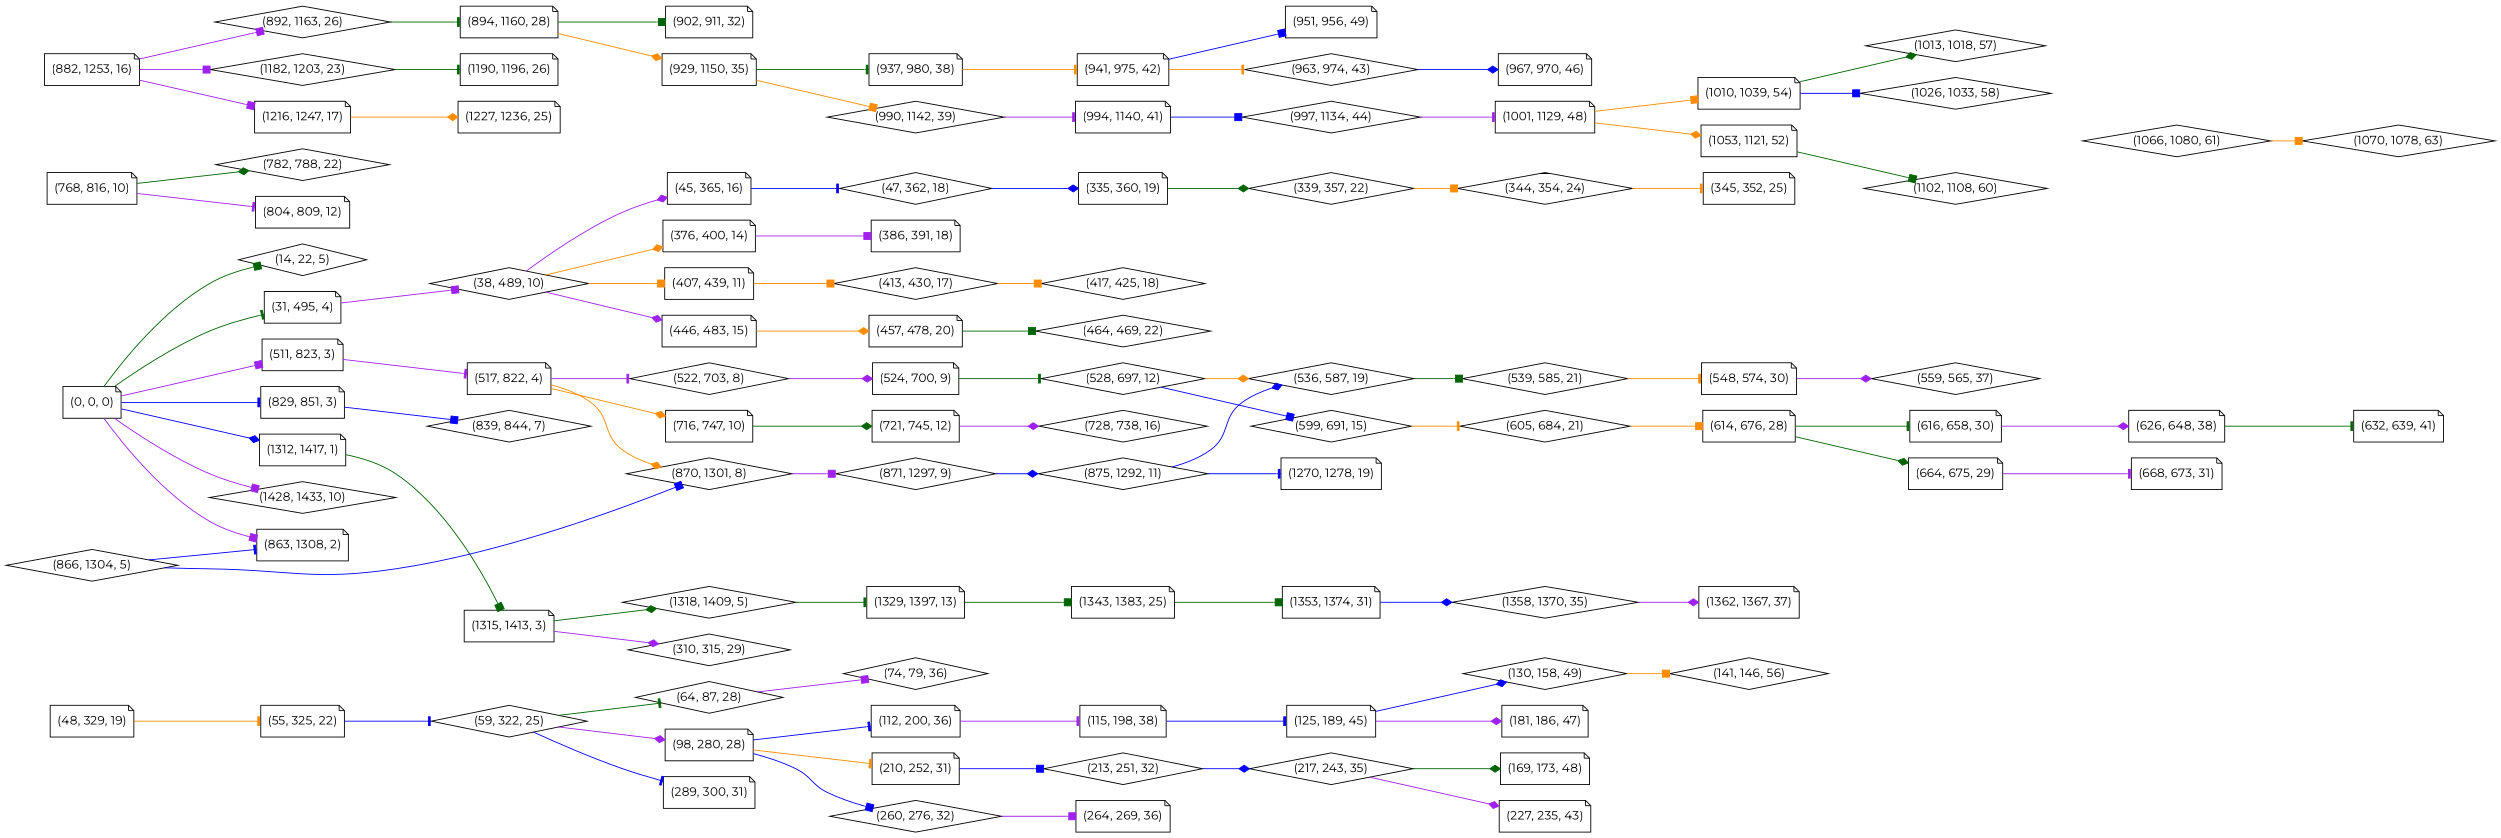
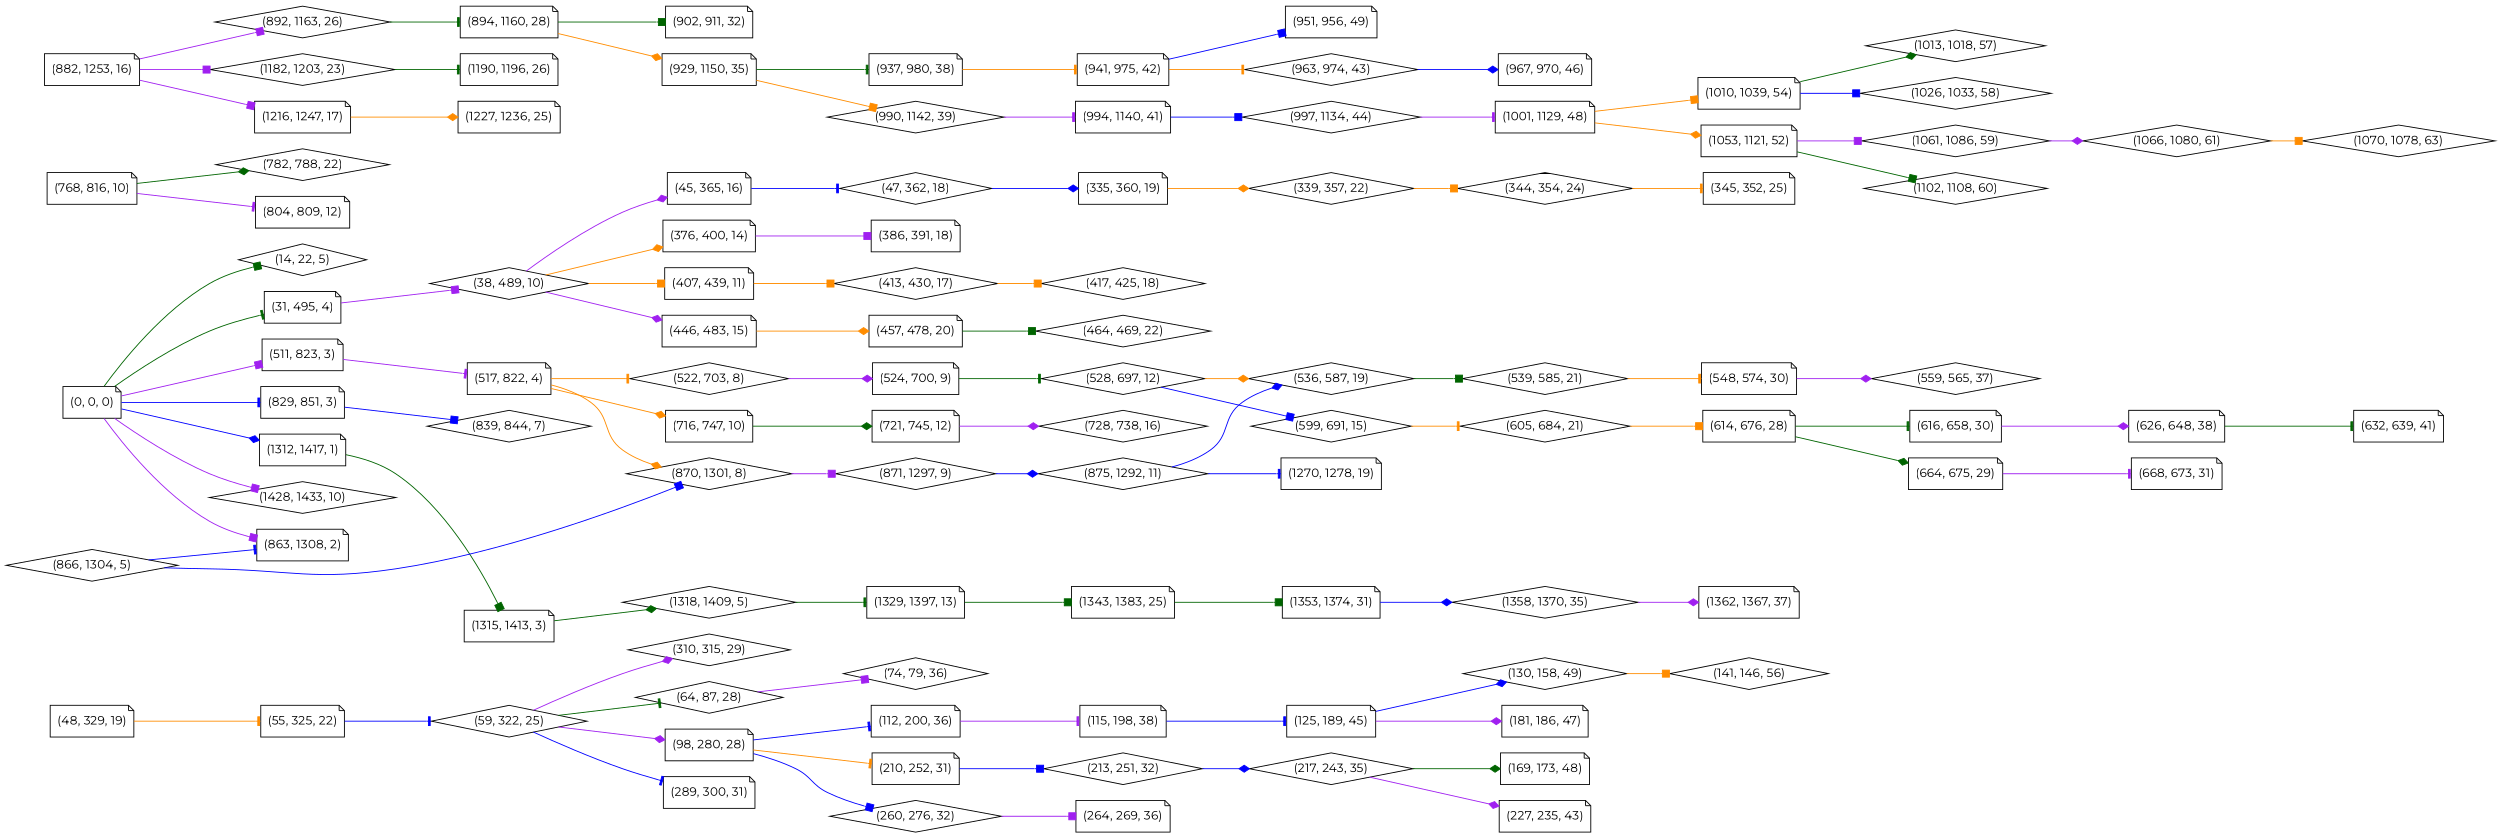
node "(1061, 1086, 59)": added
edge "(335, 360, 19)" -> "(339, 357, 22)": color darkgreen -> darkorange
edge "(517, 822, 4)" -> "(522, 703, 8)": color purple -> darkorange
edge "(1315, 1413, 3)" -> "(310, 315, 29)": now "(59, 322, 25)" -> "(310, 315, 29)"
